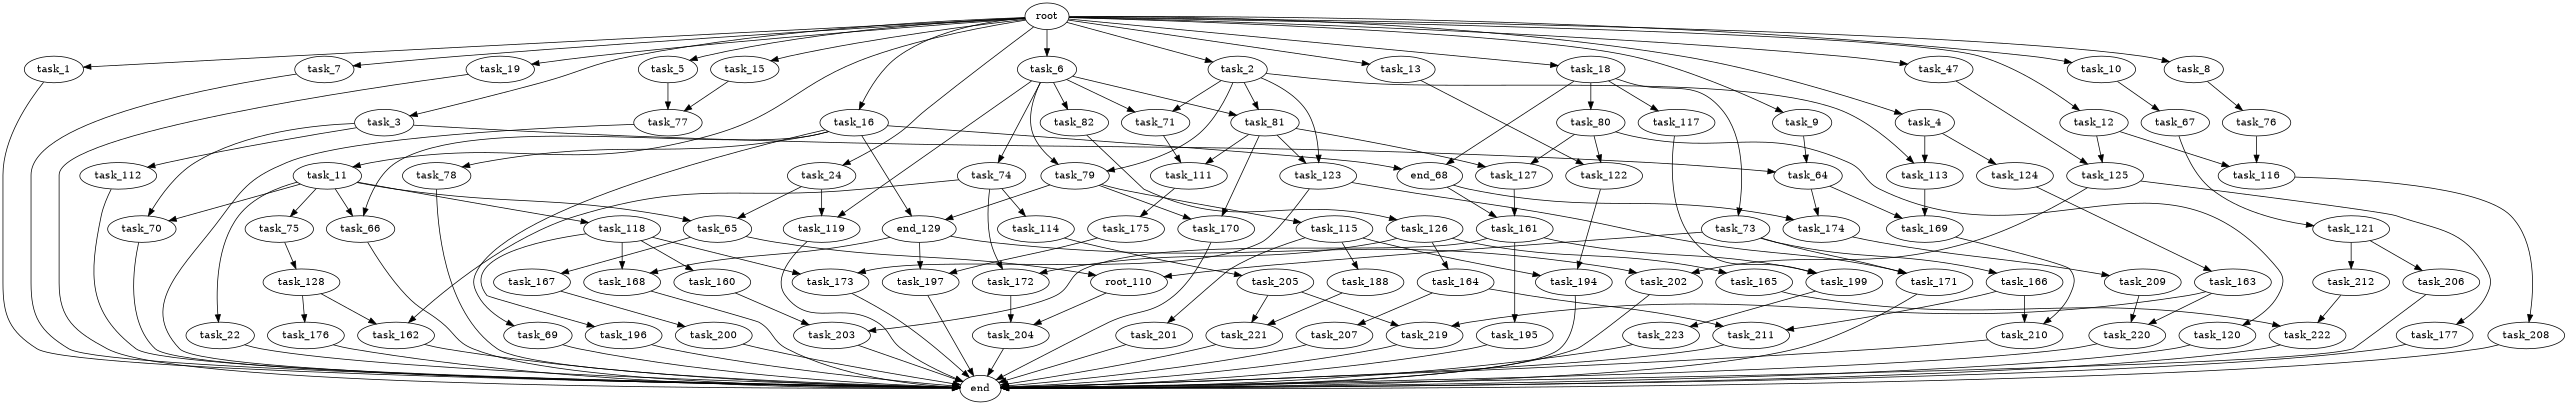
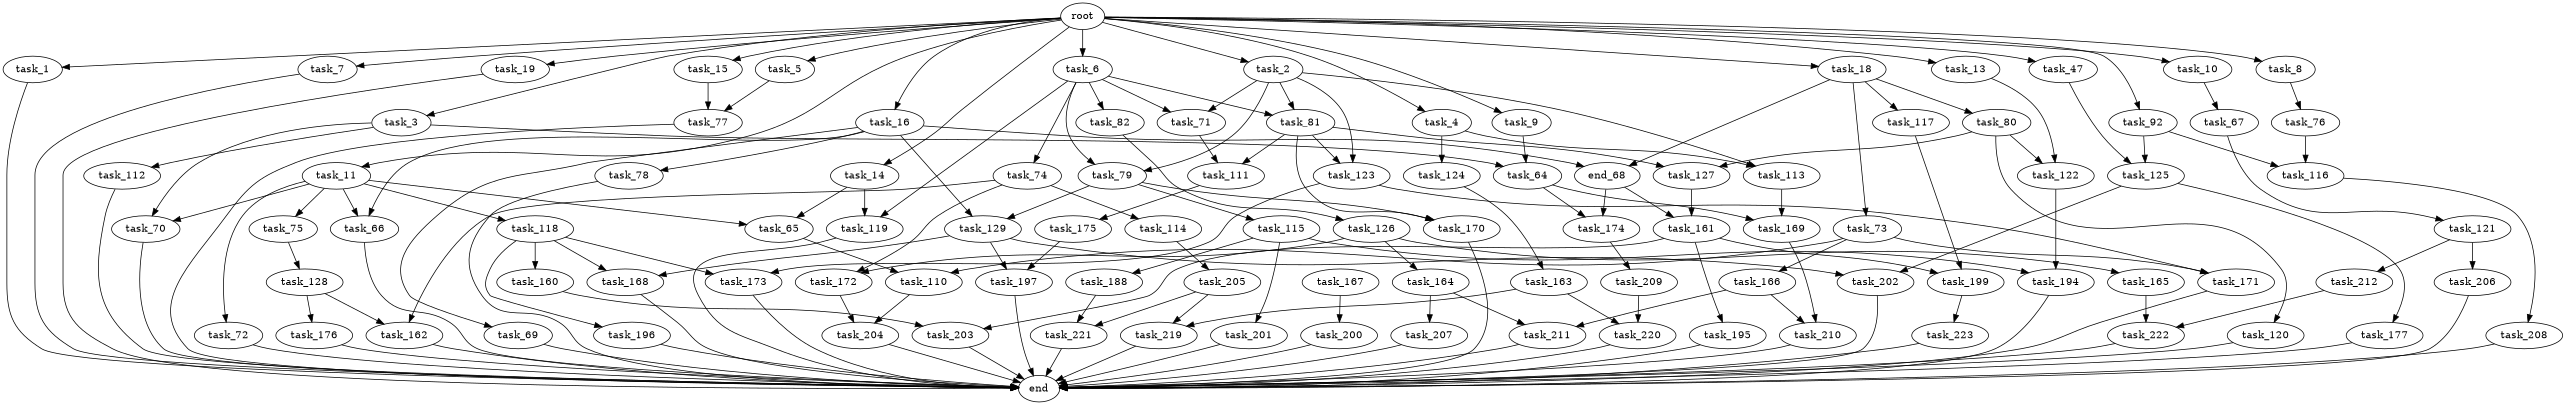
node "task_12": label "task_12" -> "task_92"
node "task_24": label "task_24" -> "task_14"
node "end_129": label "end_129" -> "task_129"
edge "task_65" -> "task_167": removed
node "root_110": label "root_110" -> "task_110"
node "task_22": label "task_22" -> "task_72"
